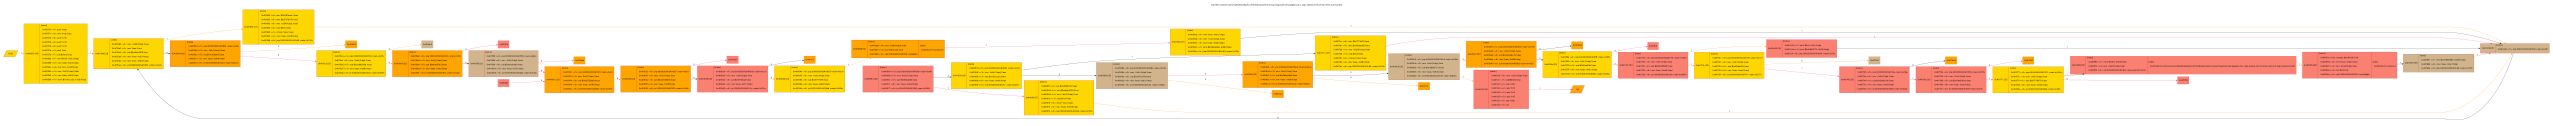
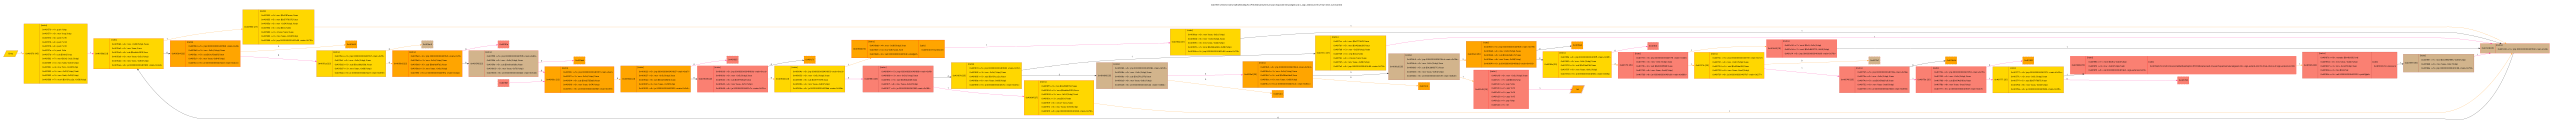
edge "0x40164e [22]" -> "0x401664 [25]": added, label "5"
